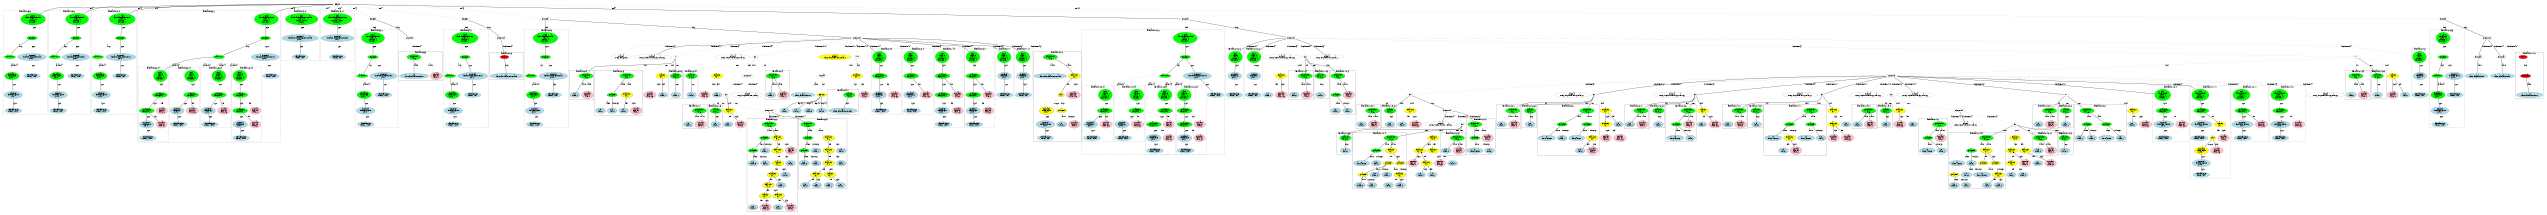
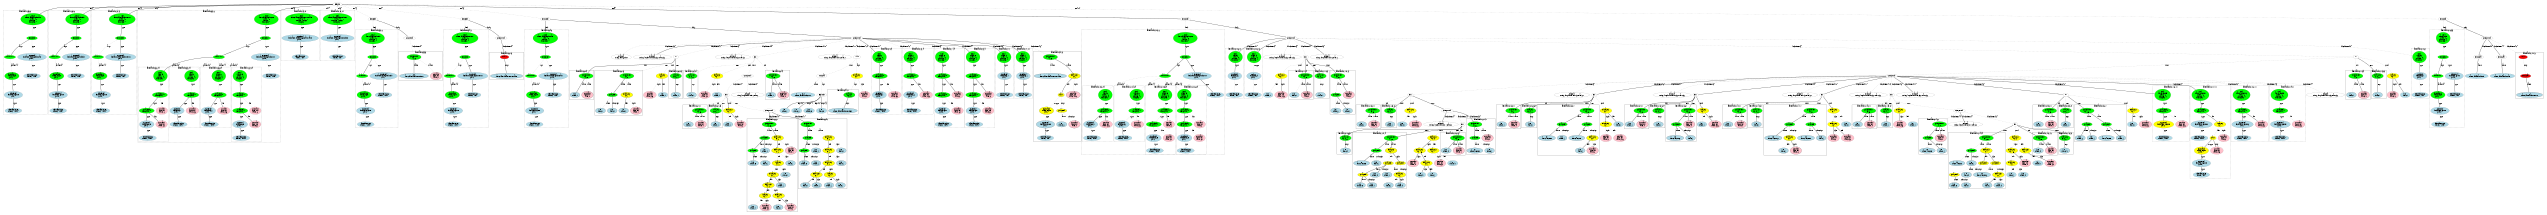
node "TypeDecl declname: filterbank_return_value quals: []": label "TypeDecl declname: filterbank_return_value quals: []" -> "TypeDecl declname: filterbank_quals_value quals: []"
node "Pragma string: loopbound min 2 max 2": fillcolor yellow -> white
node "TypeDecl declname: k quals: []": label "TypeDecl declname: k quals: []" -> "Return declname: k quals: []"
node "ExprList": fillcolor yellow -> white
node "Decl name: While_F quals: [] storage: [] funcspec: []": label "Decl name: While_F quals: [] storage: [] funcspec: []" -> "Decl name: Vect_F quals: [] storage: [] funcspec: []"
node "TypeDecl declname: Vect_H quals: []": fillcolor lightblue -> yellow
node "Constant declname: Vect_F quals: []": label "Constant declname: Vect_F quals: []" -> "TypeDecl declname: Vect_F quals: []"
